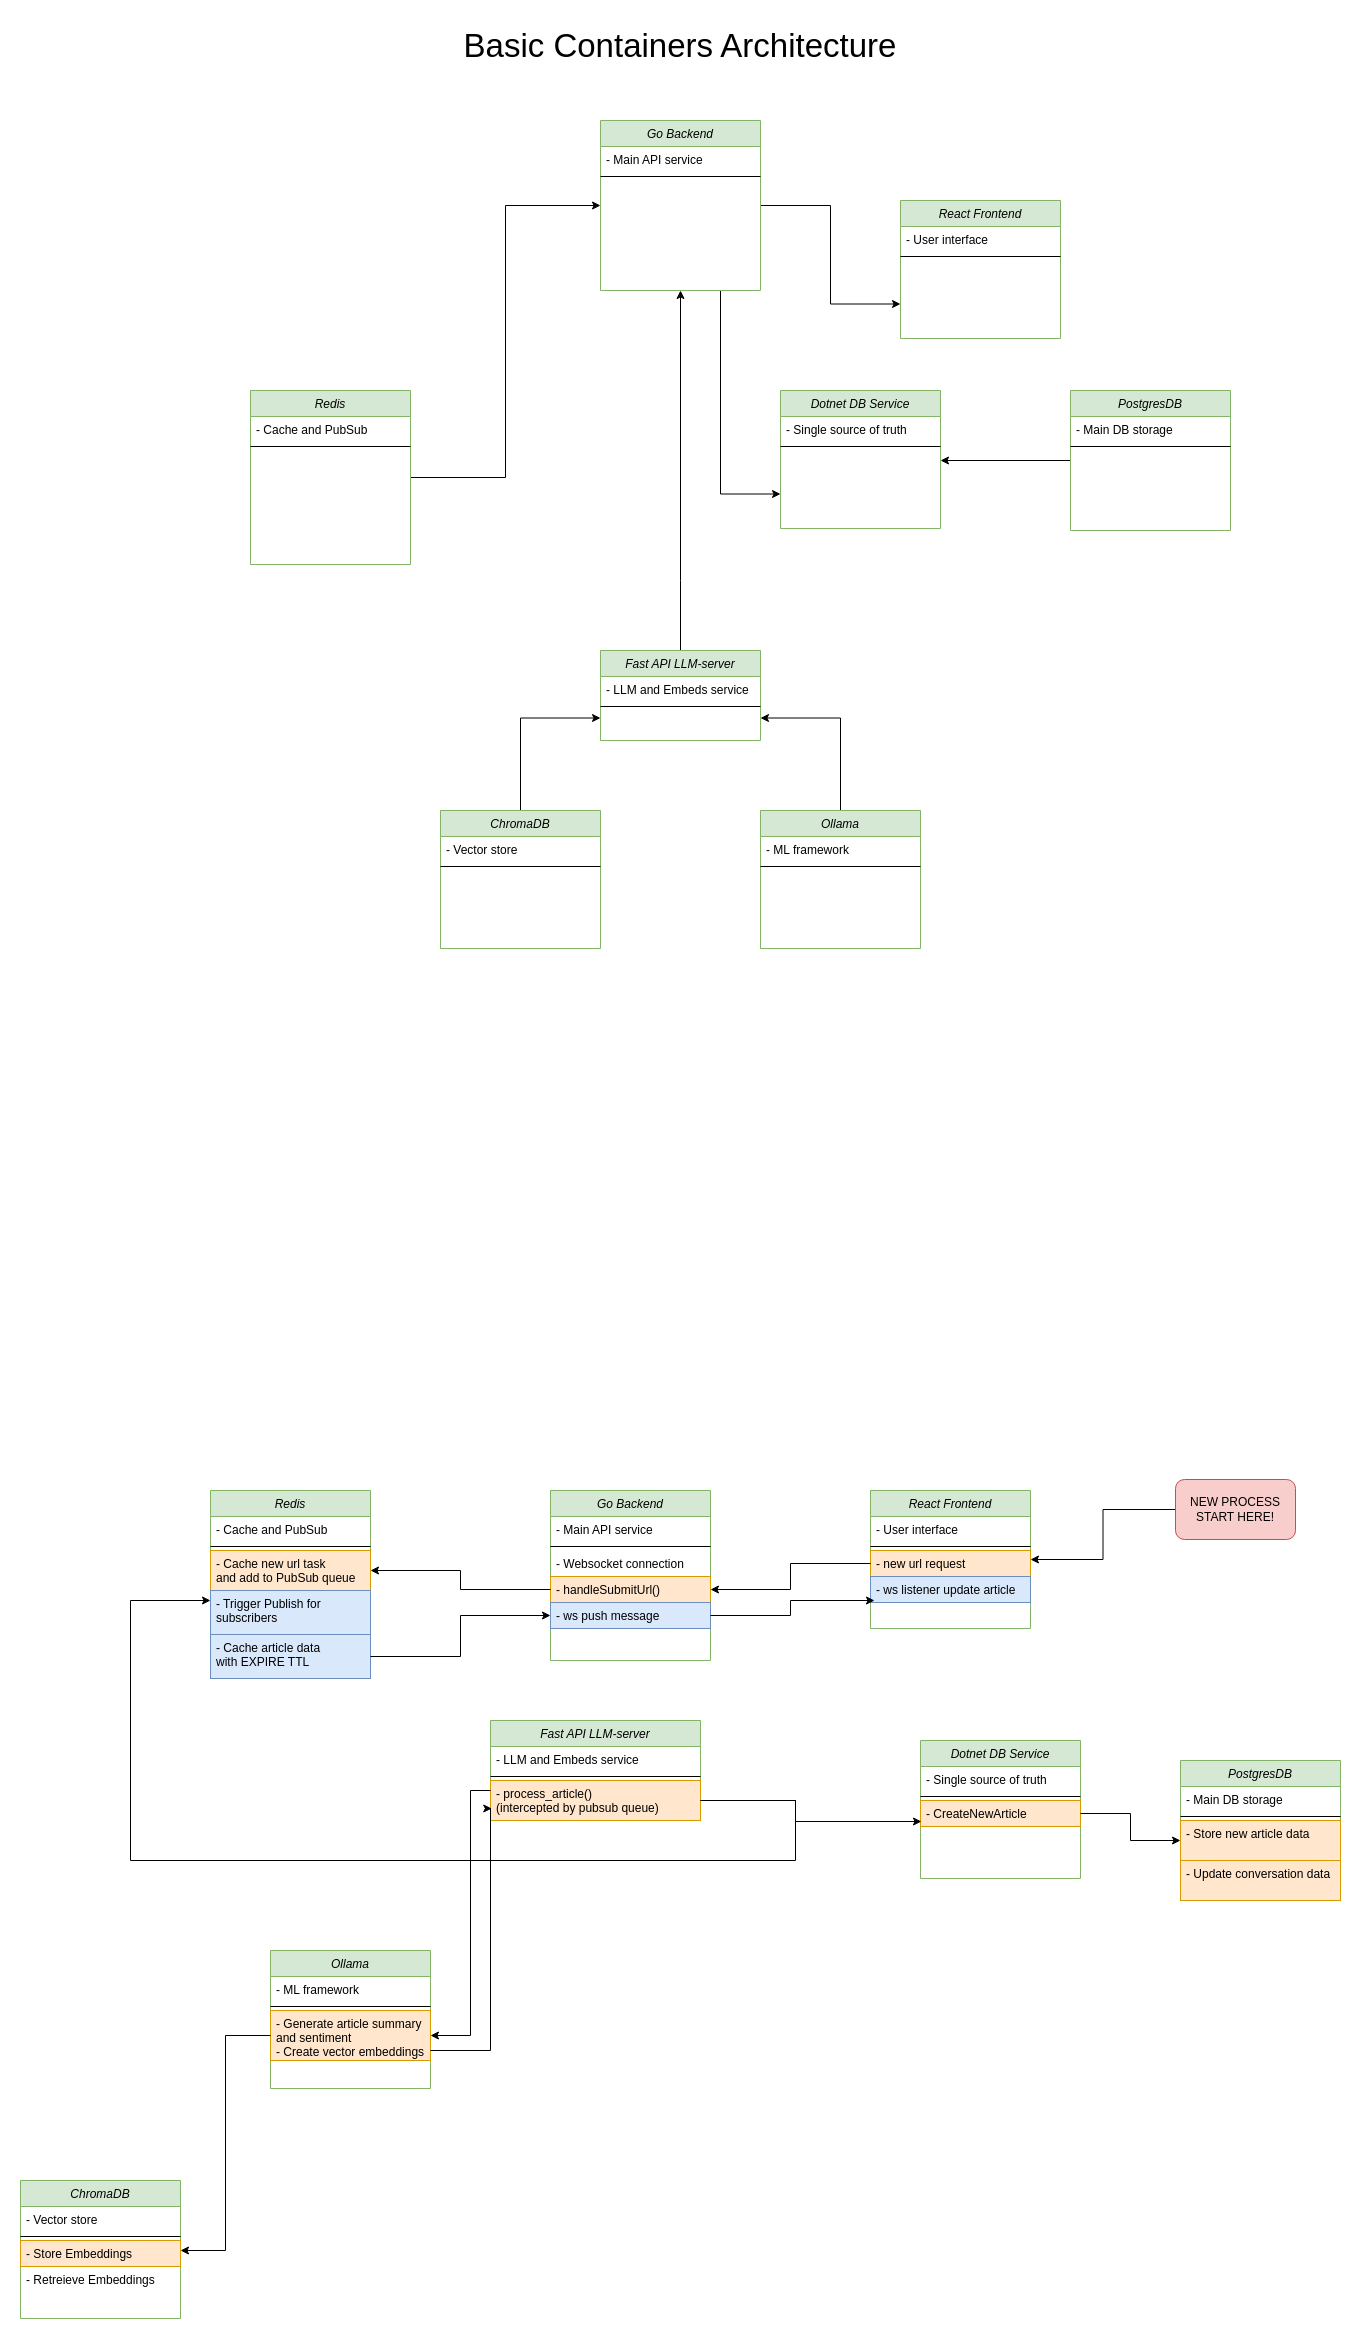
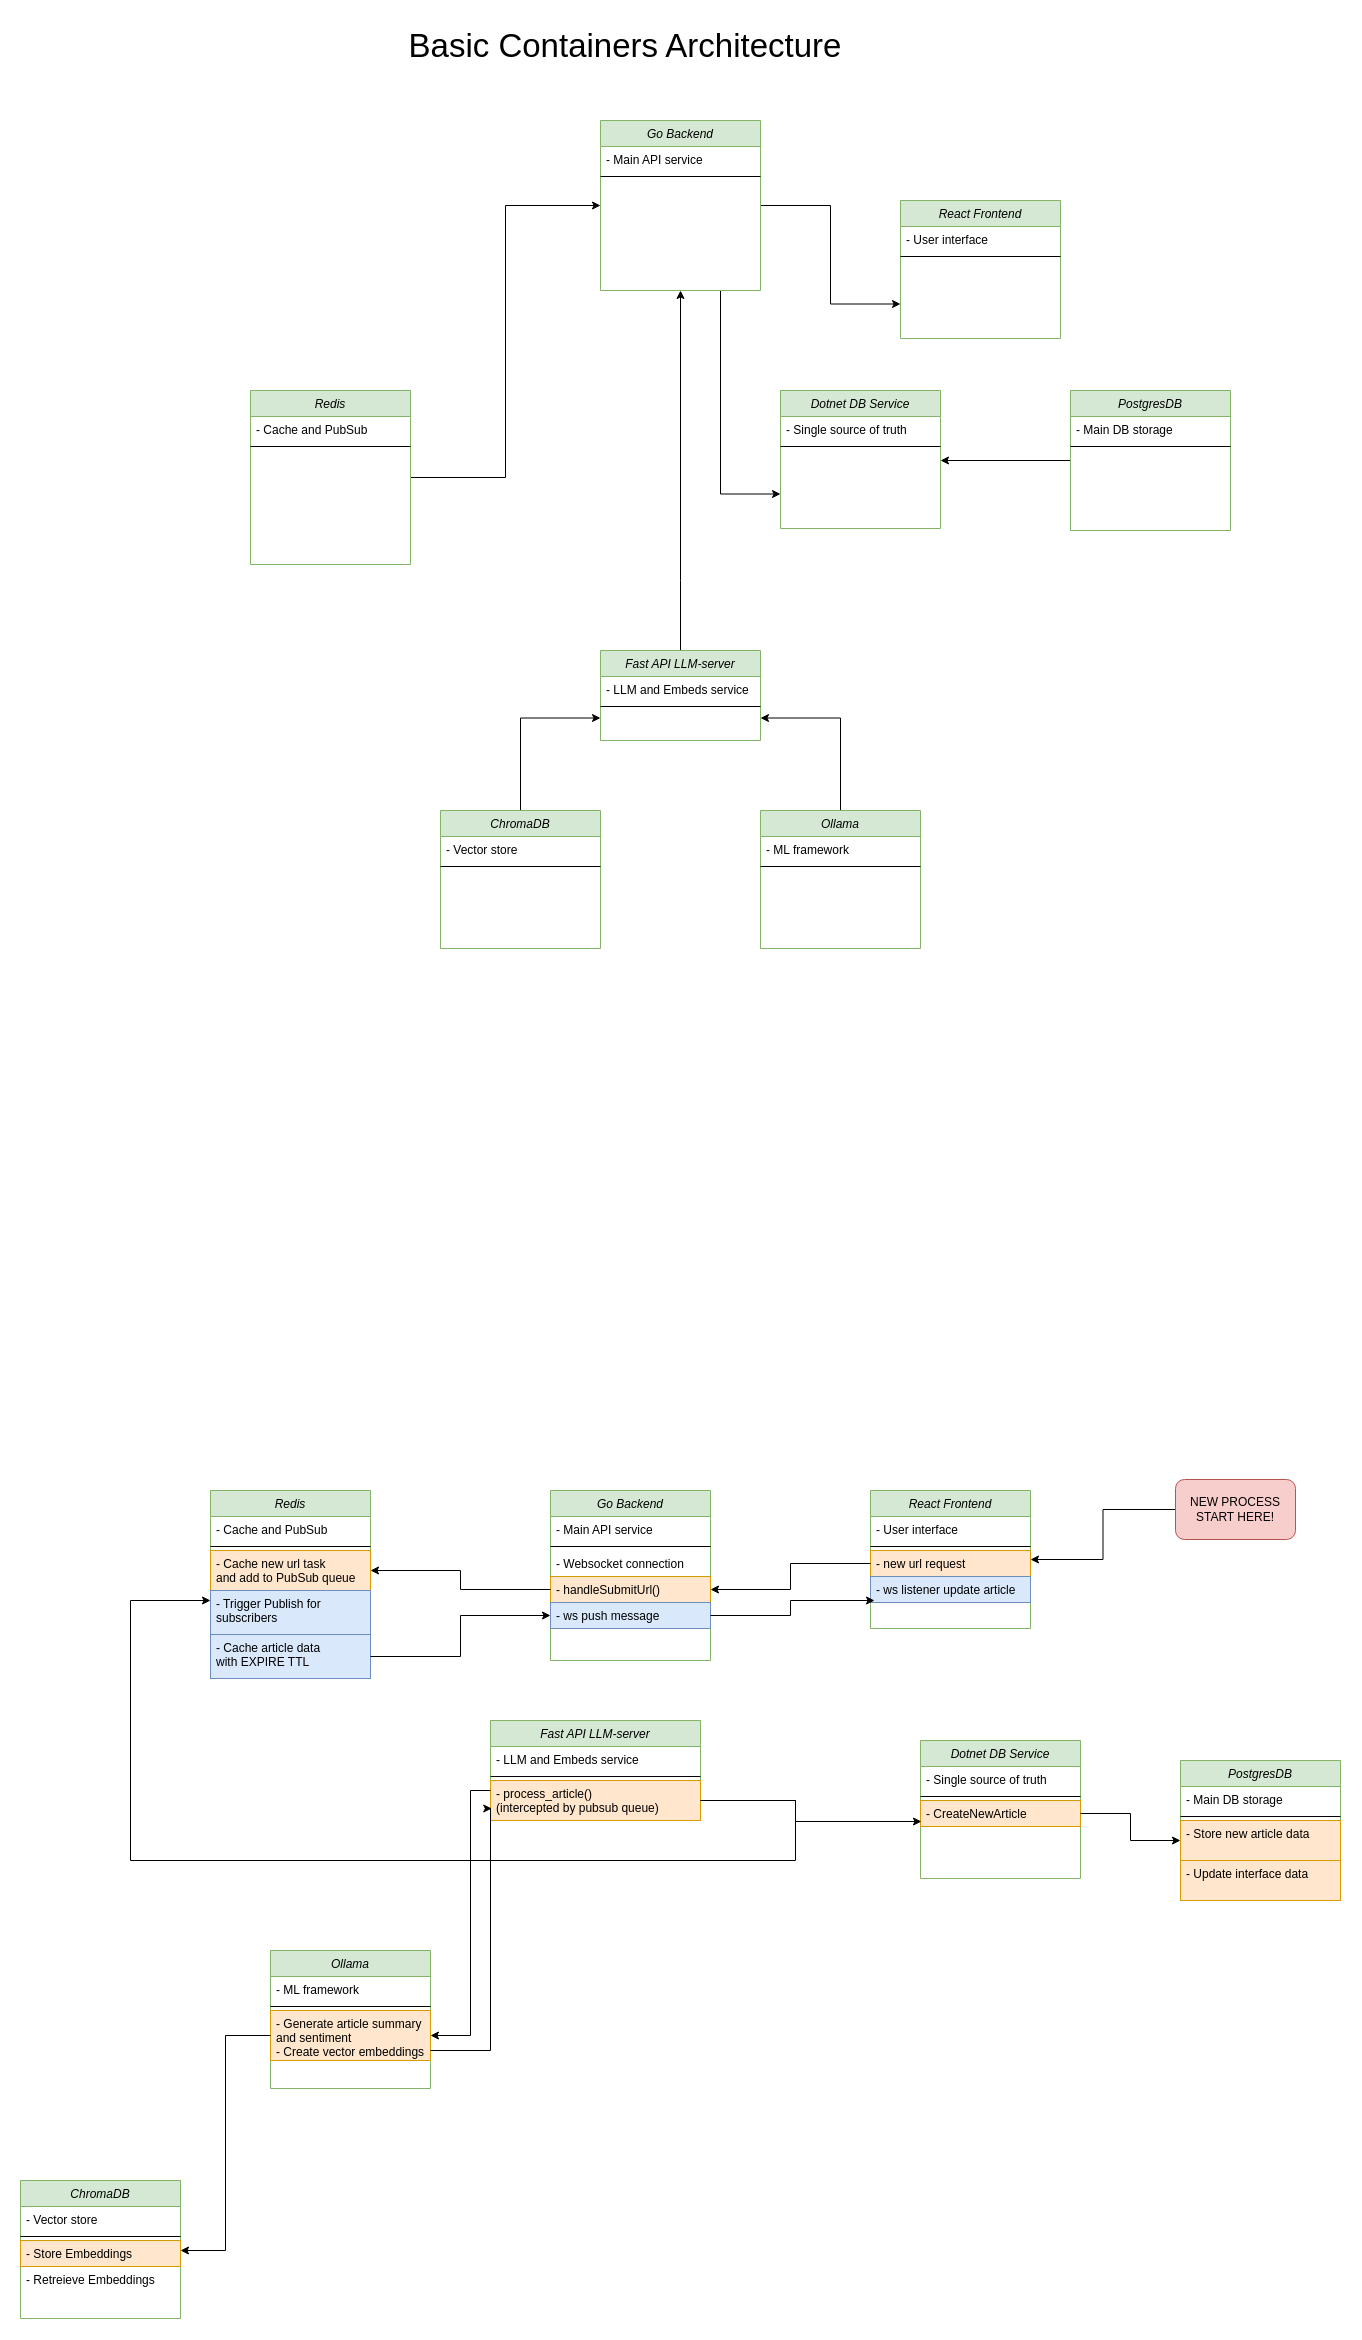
node "Basic Containers Architecture": moved (681, 46) -> (626, 46)
node "- Update conversation data": label "- Update conversation data" -> "- Update interface data"
